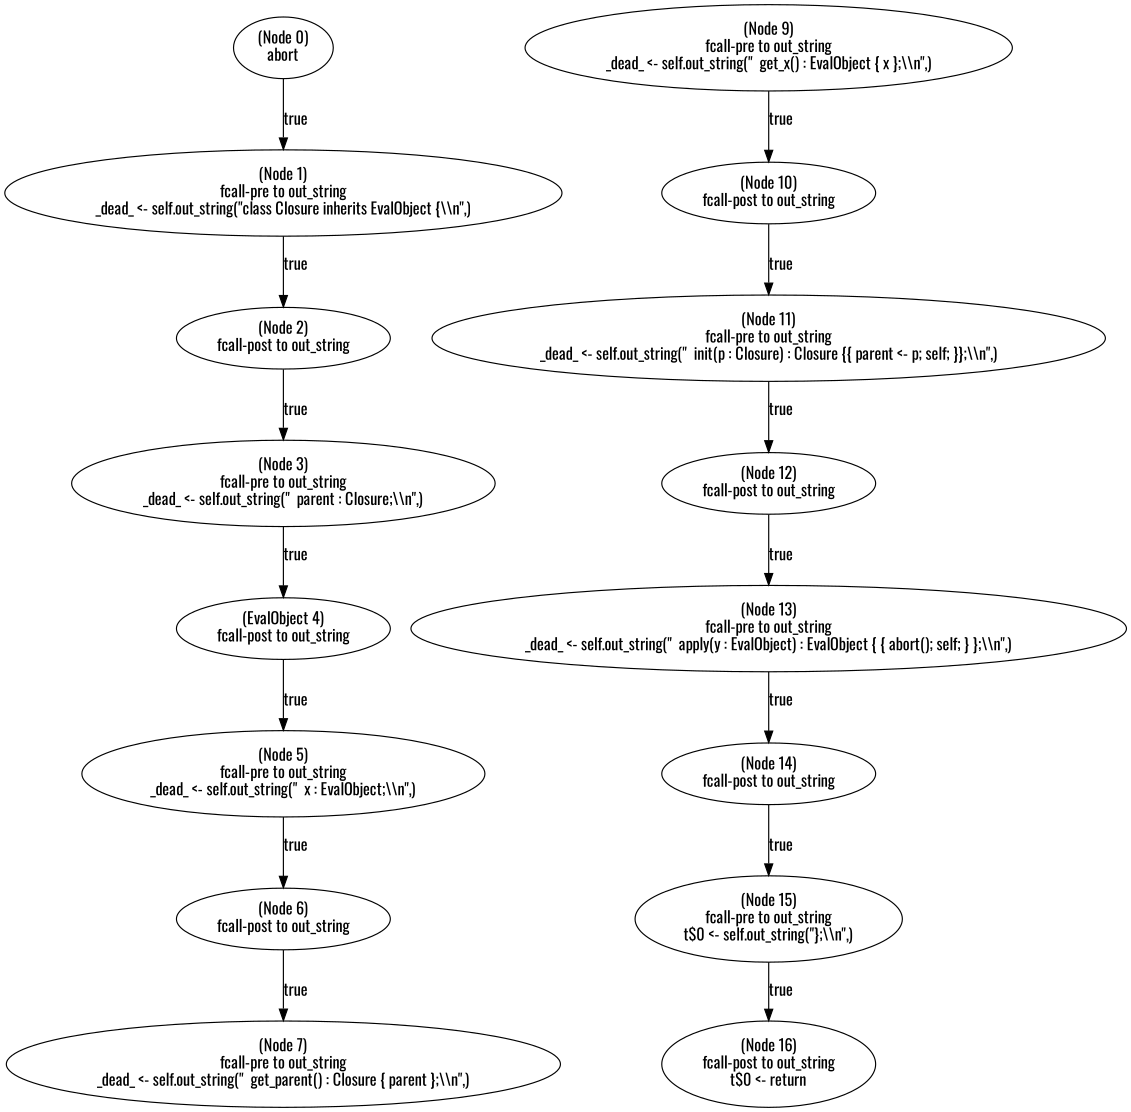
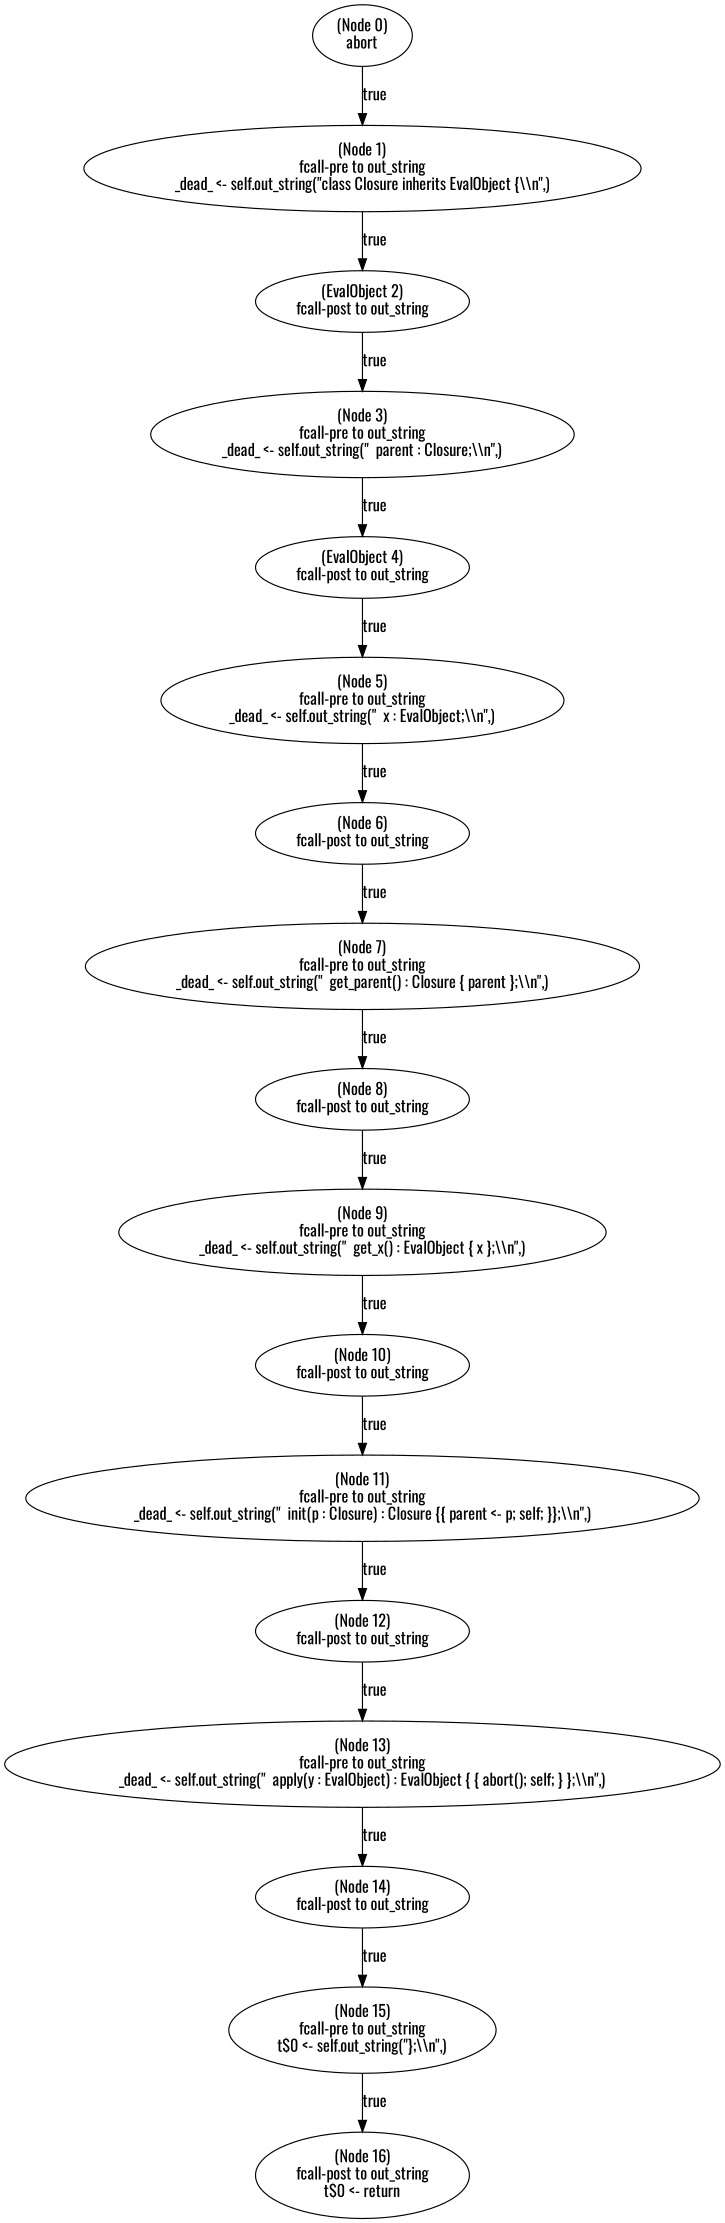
node "(Node 2) fcall-post to out_string": label "(Node 2) fcall-post to out_string" -> "(EvalObject 2) fcall-post to out_string"
node "(Node 8) fcall-post to out_string": added
